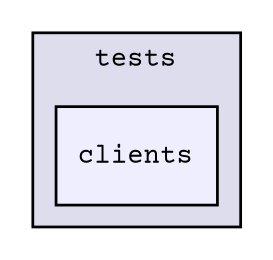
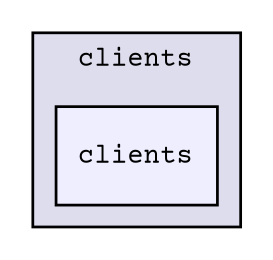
cluster "tests": label "tests" -> "clients"
